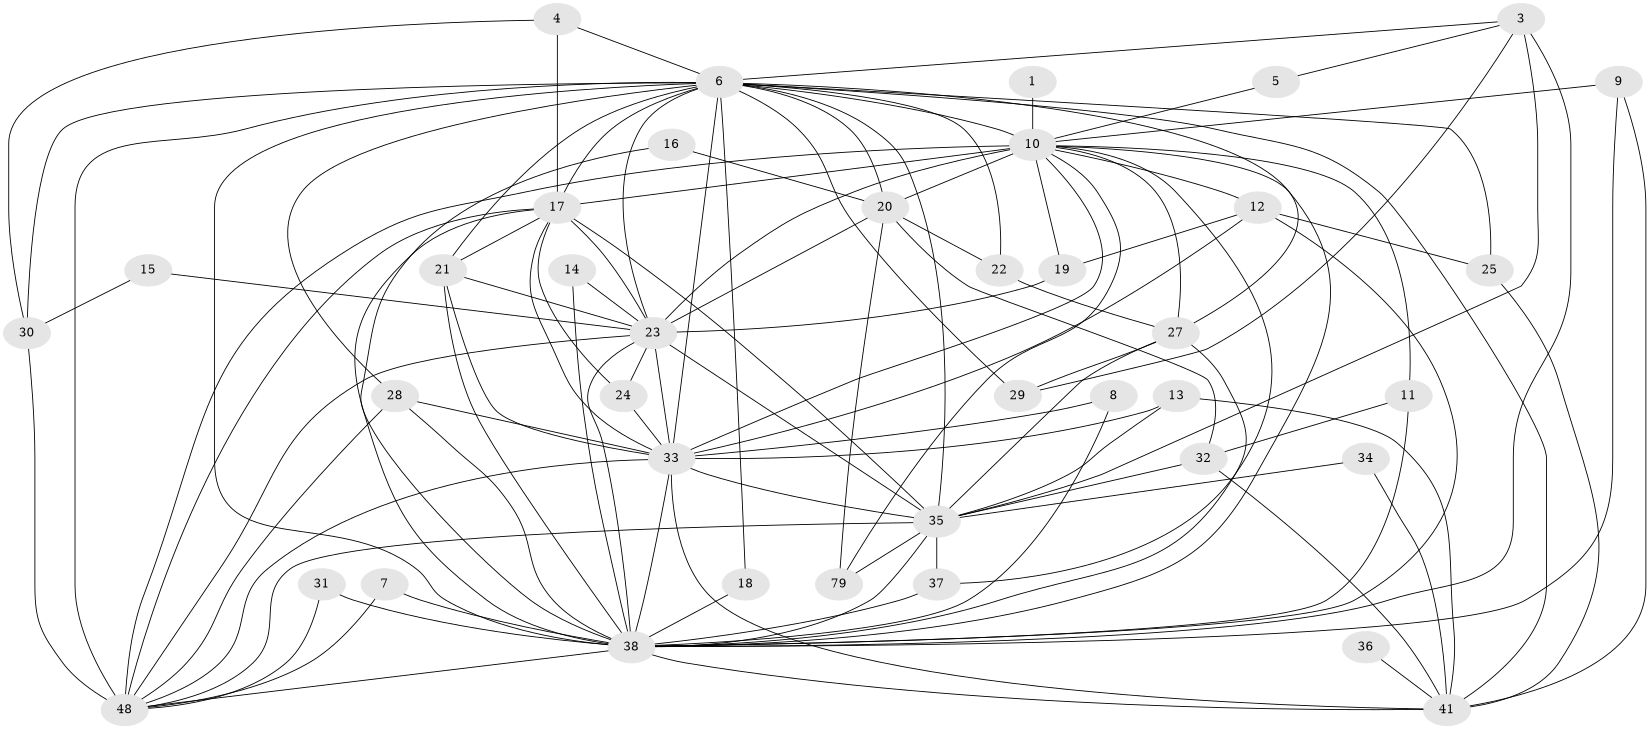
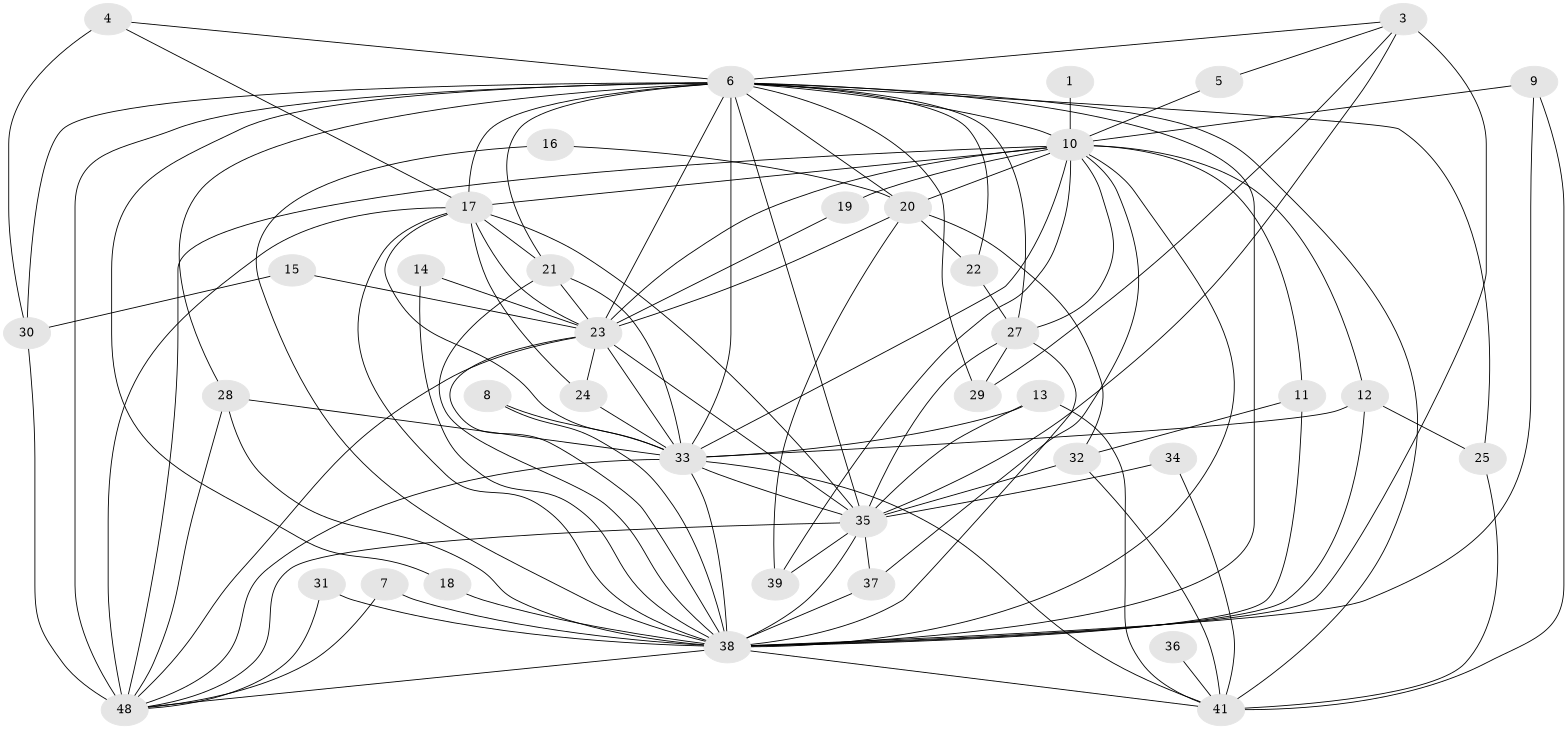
edge "12" -- "19": removed
node "79": label "79" -> "39"
